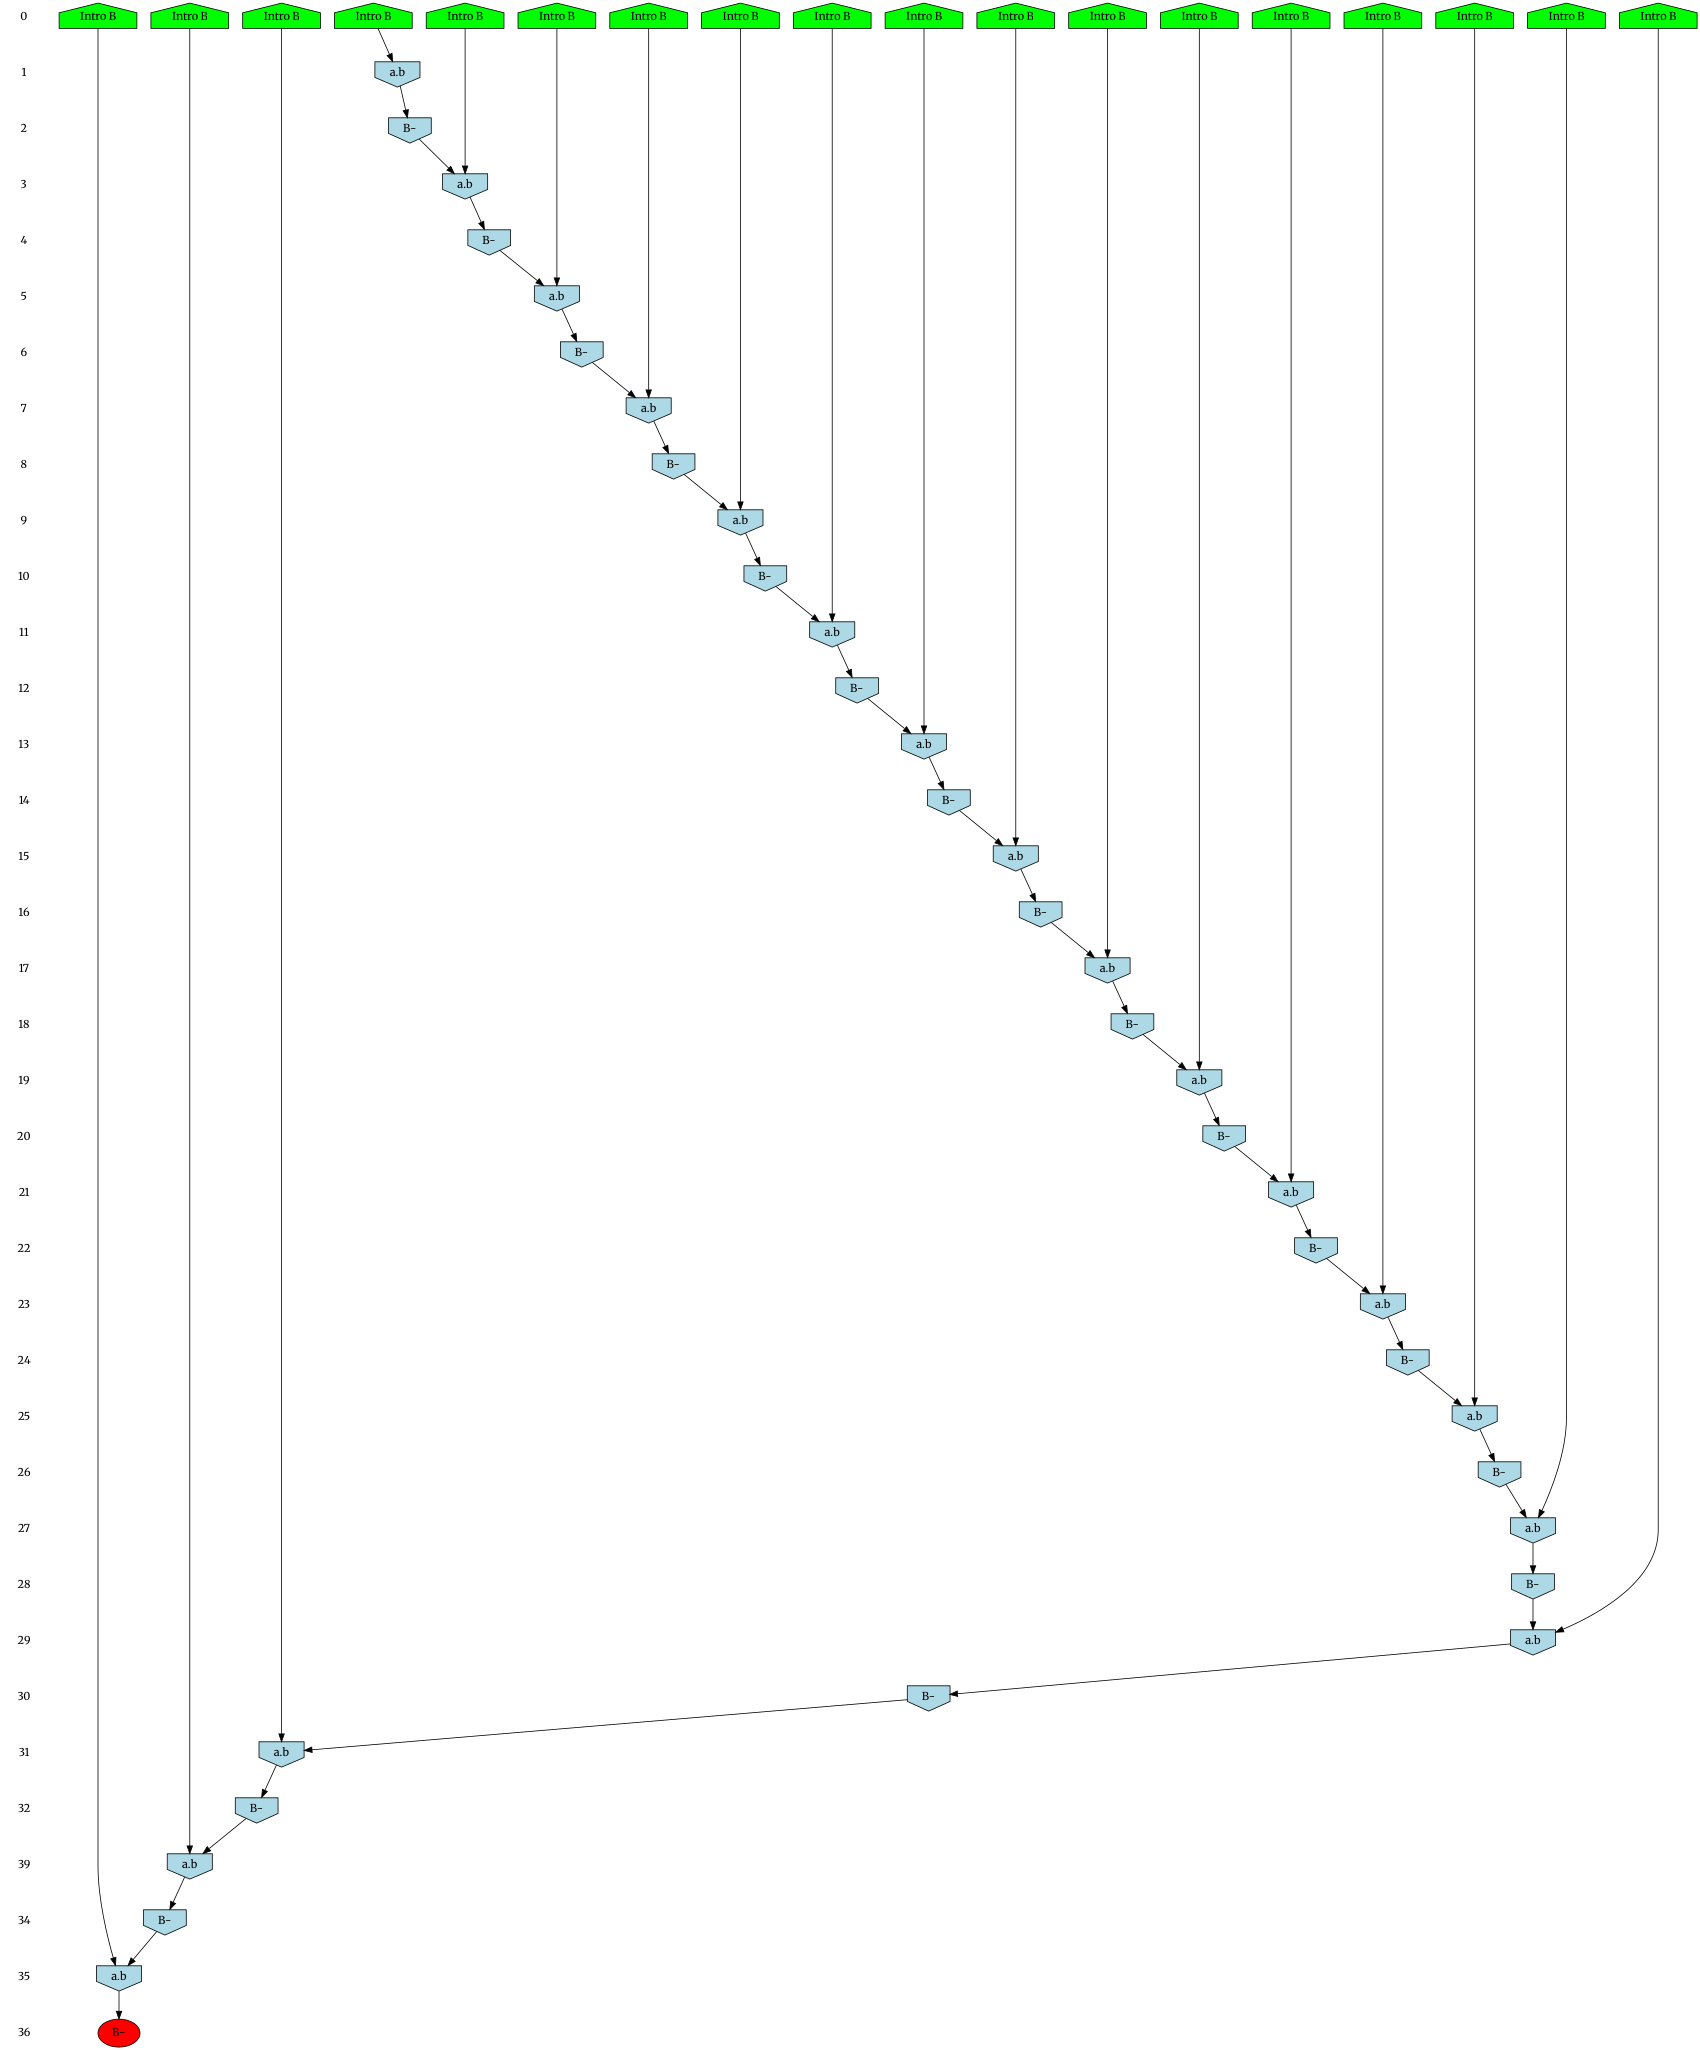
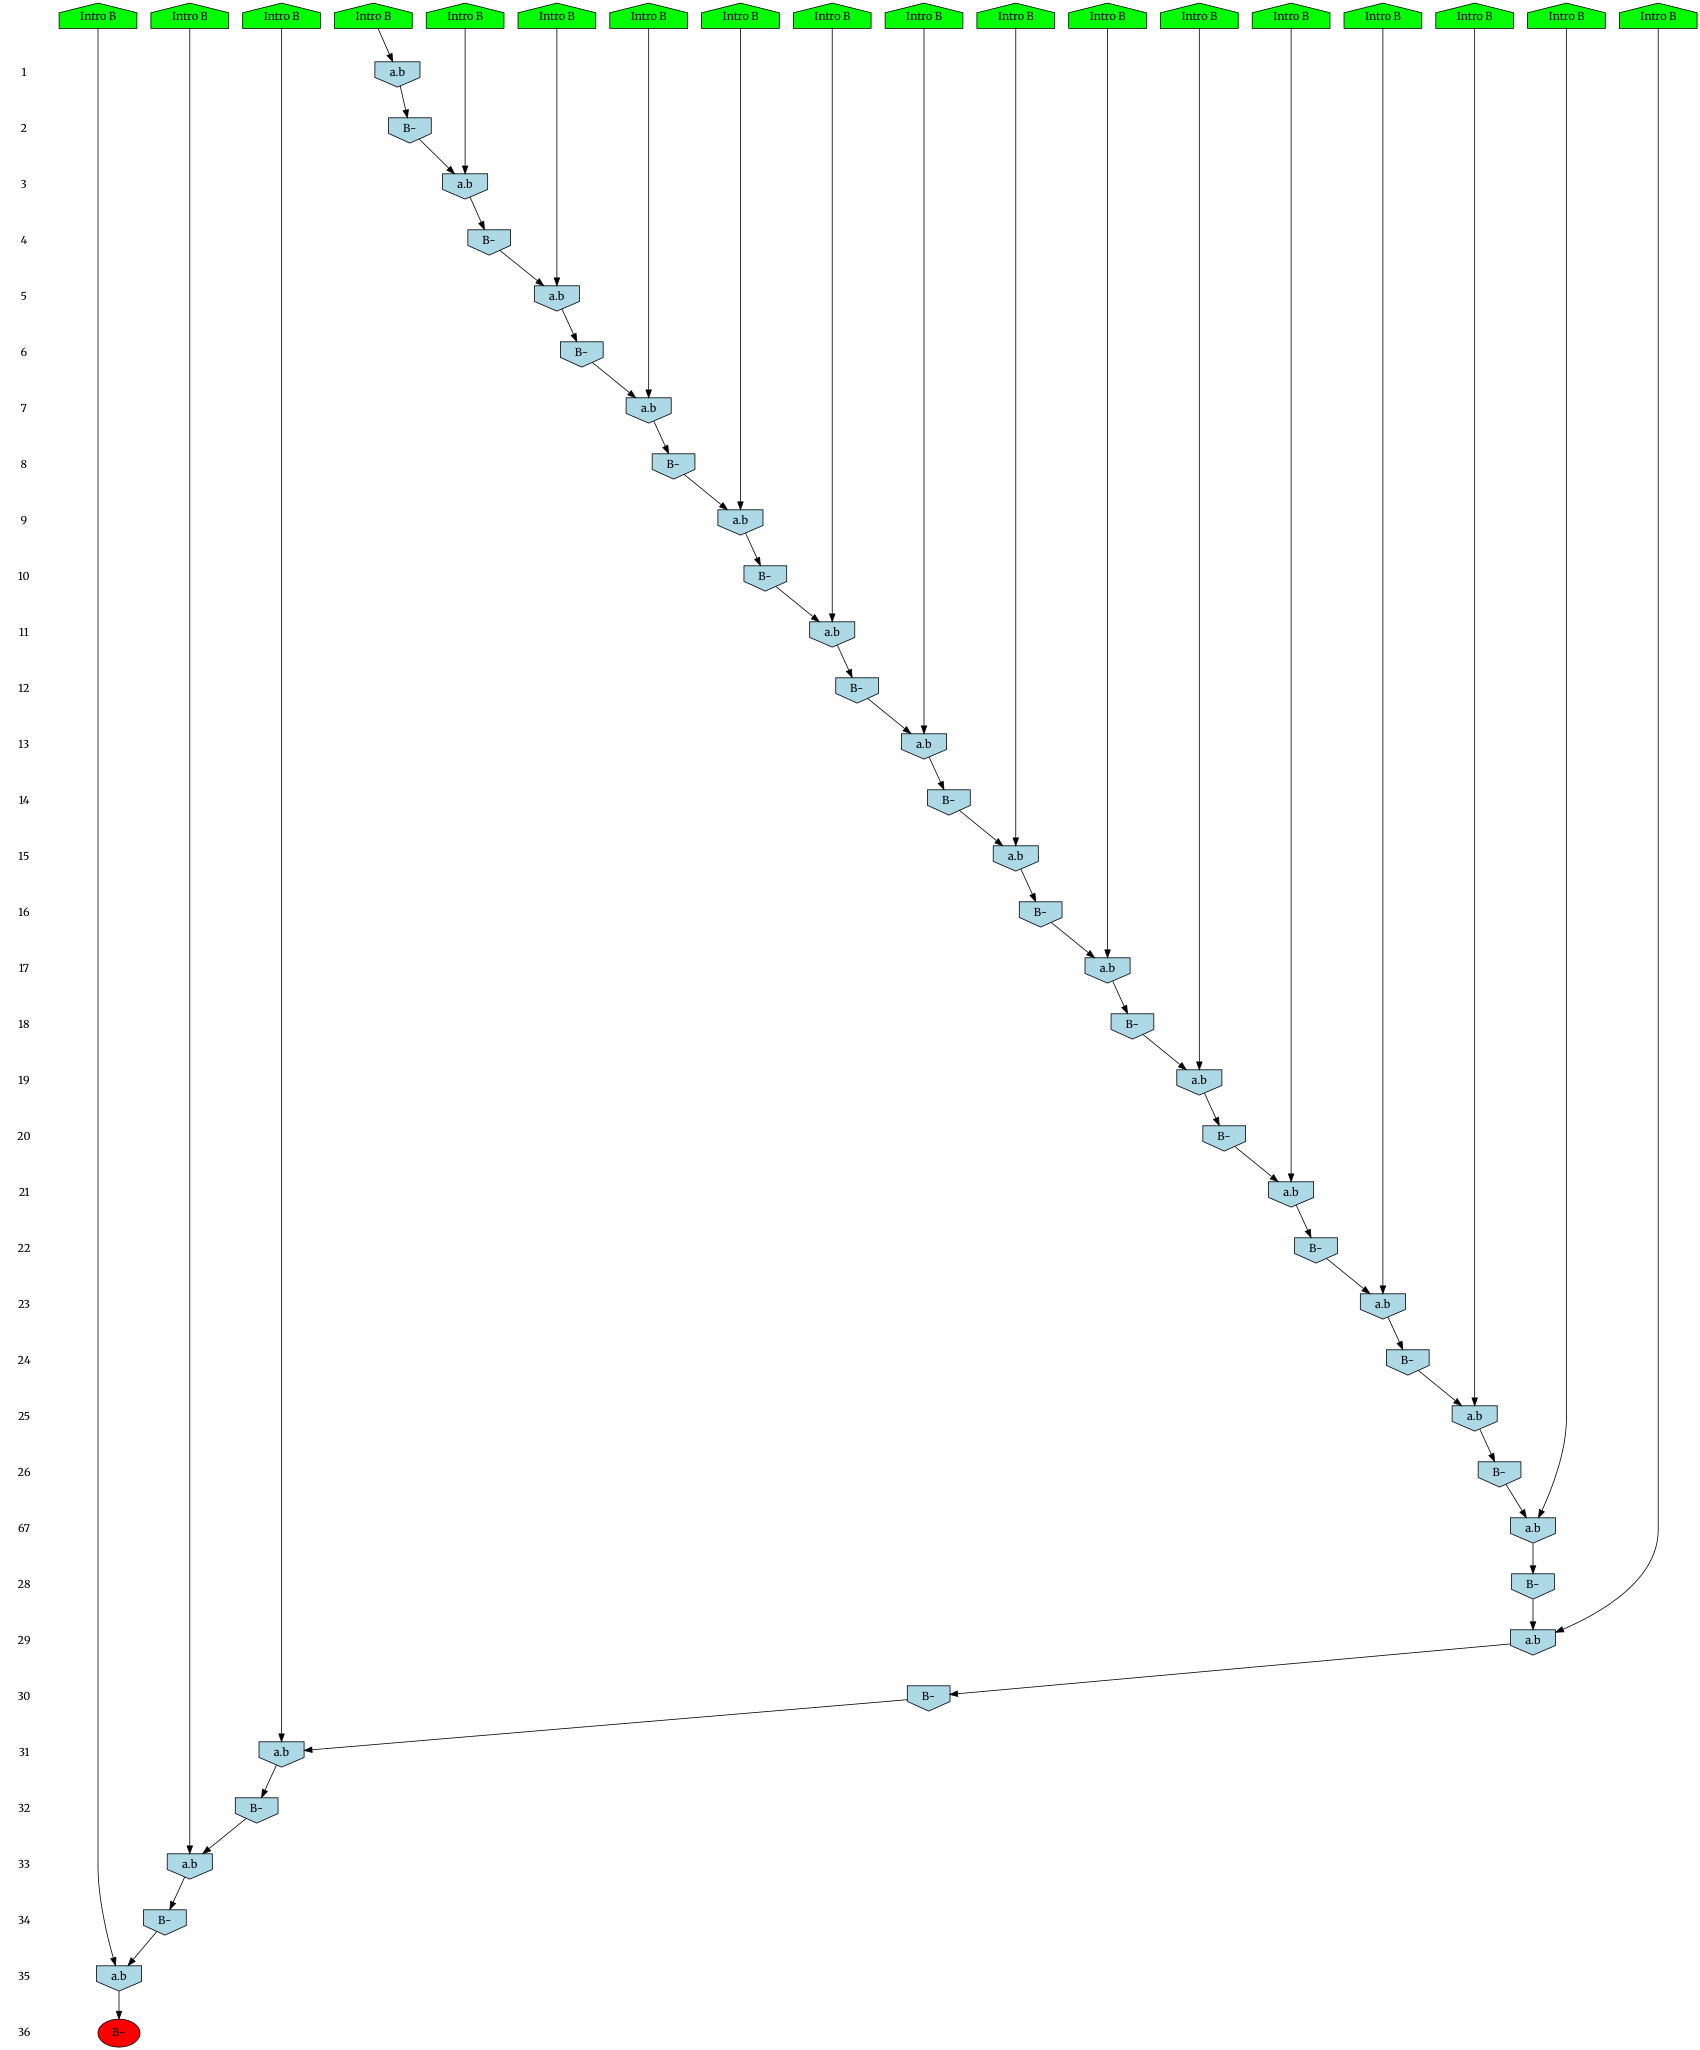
node "0": removed
node "27": label "27" -> "67"
node "39": label "39" -> "33"
